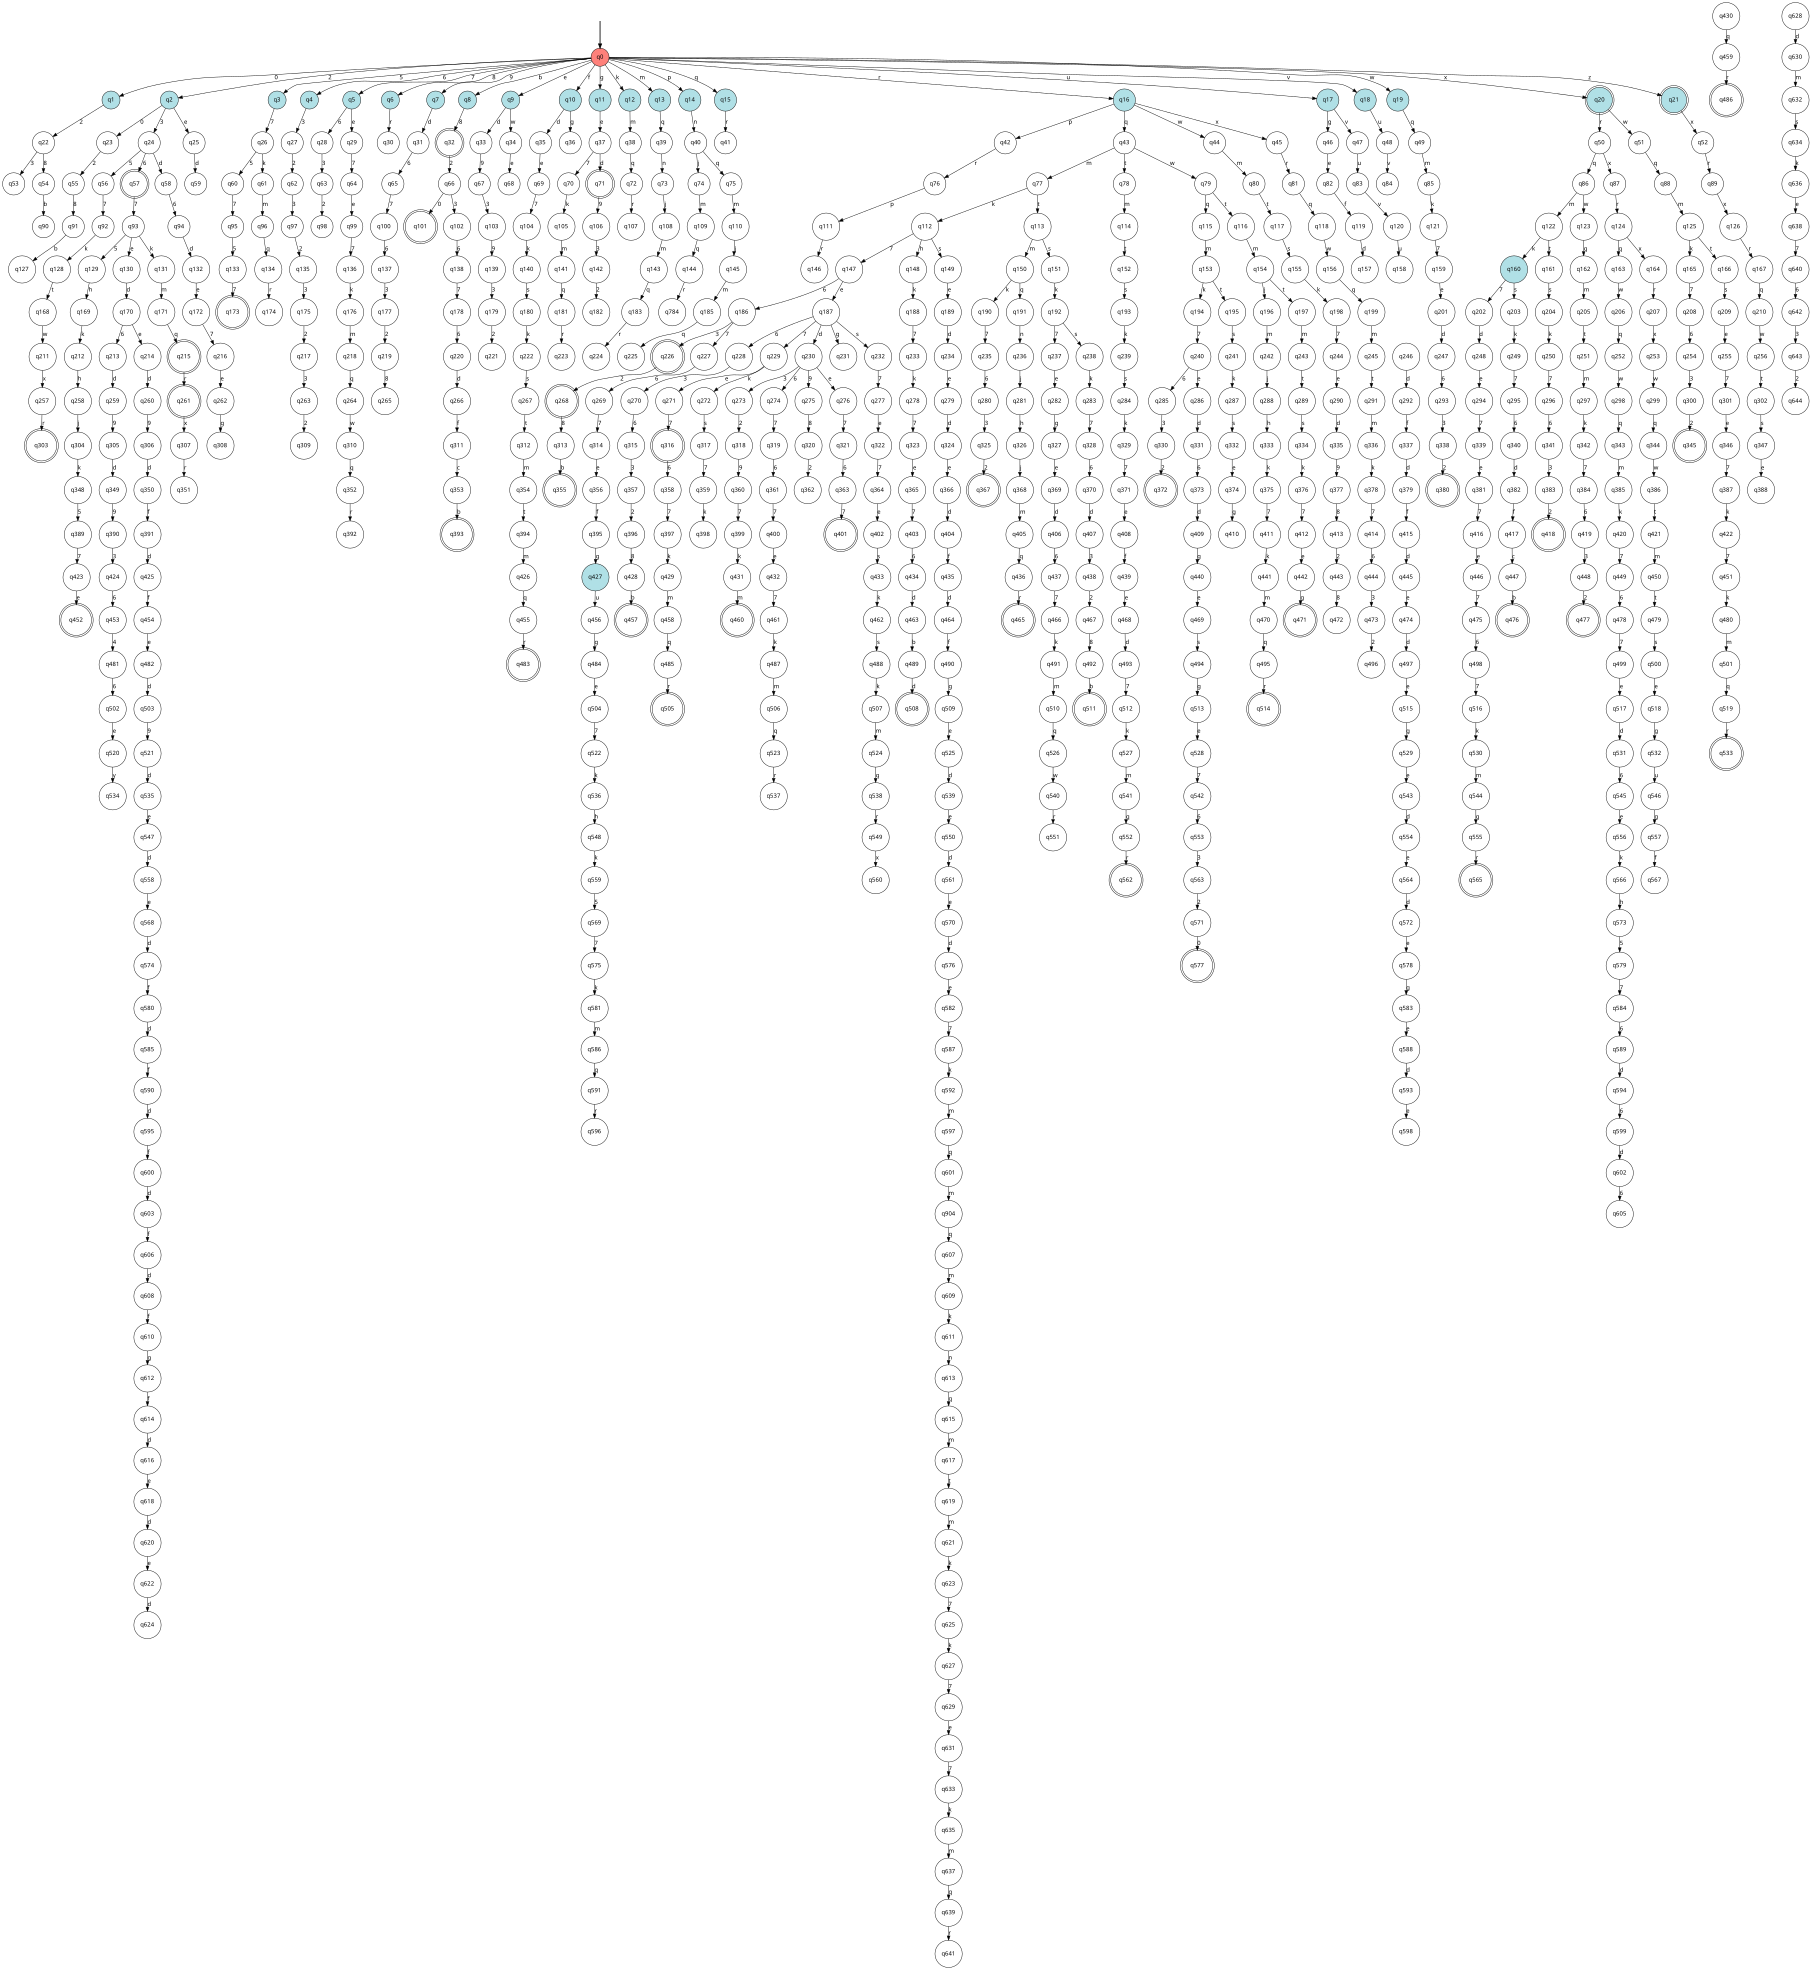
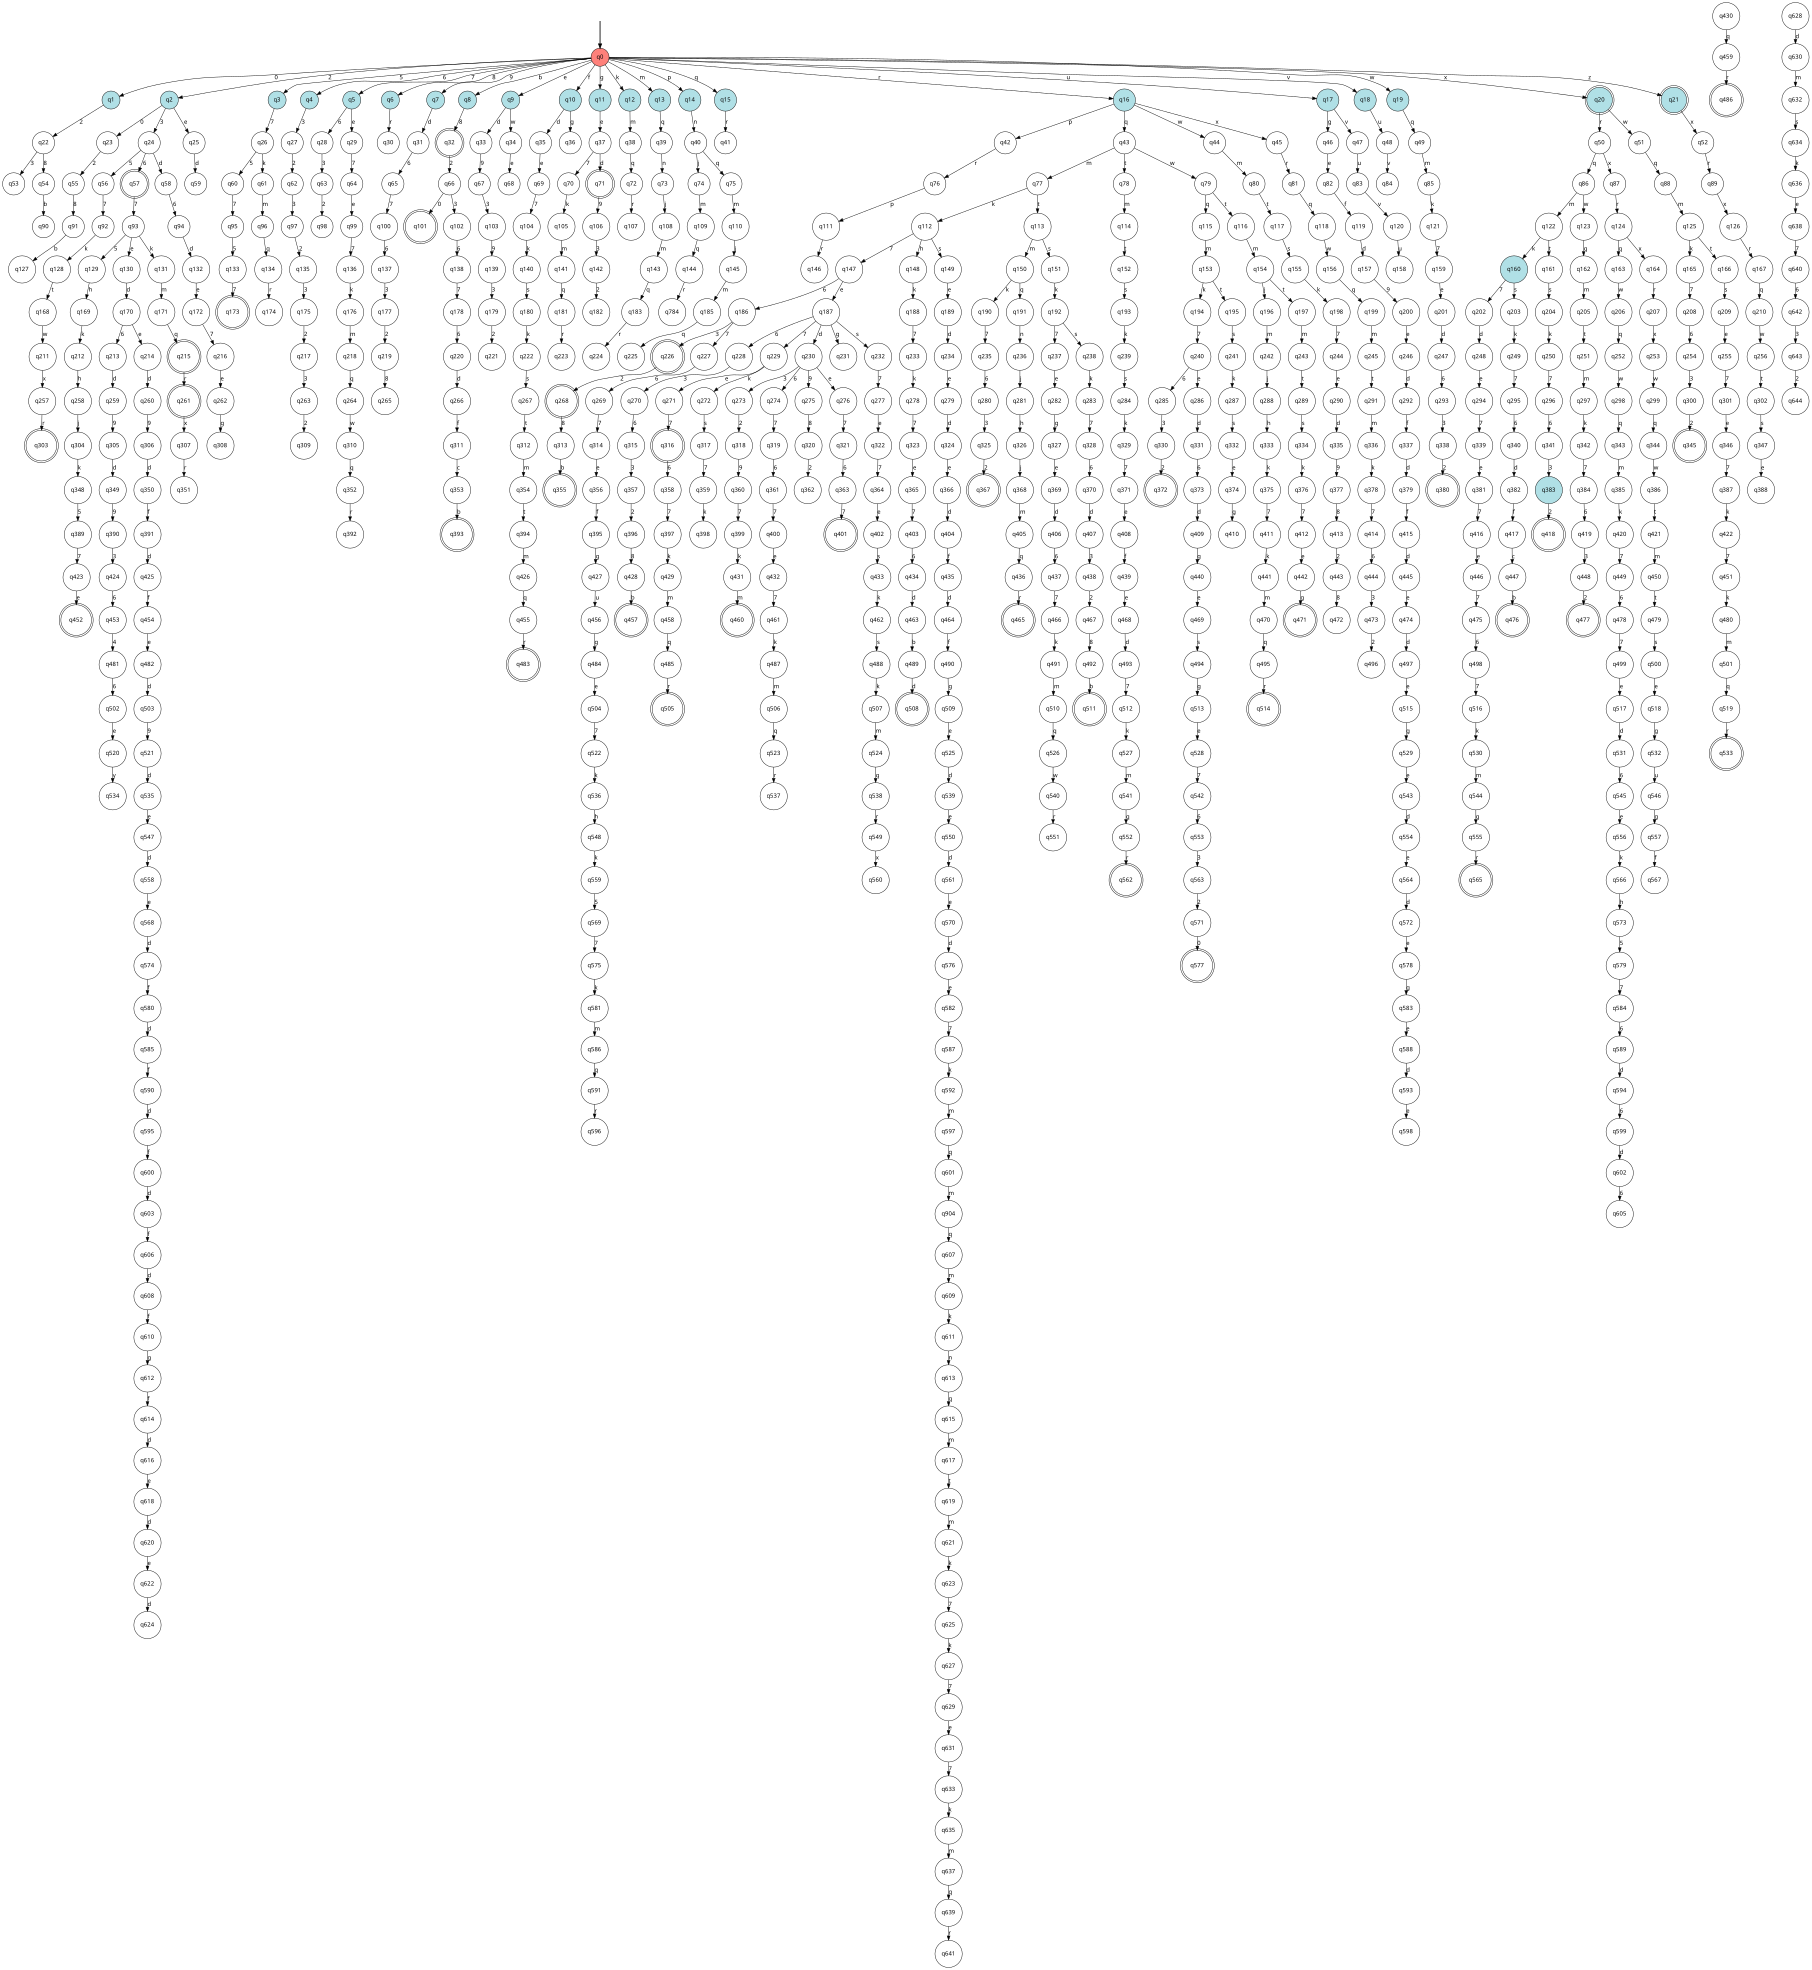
node "q200": added
node "q383": fillcolor white -> powderblue
node "q427": fillcolor powderblue -> white
